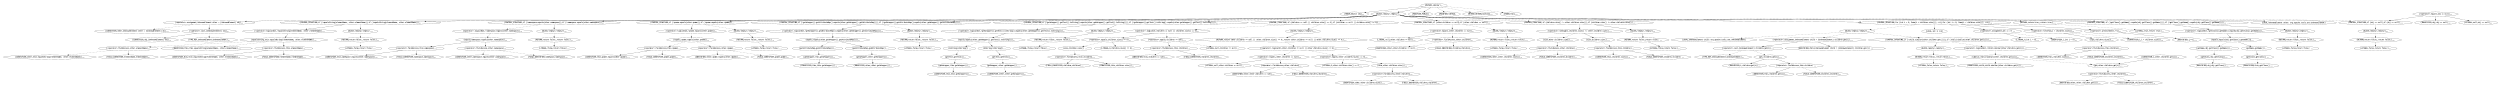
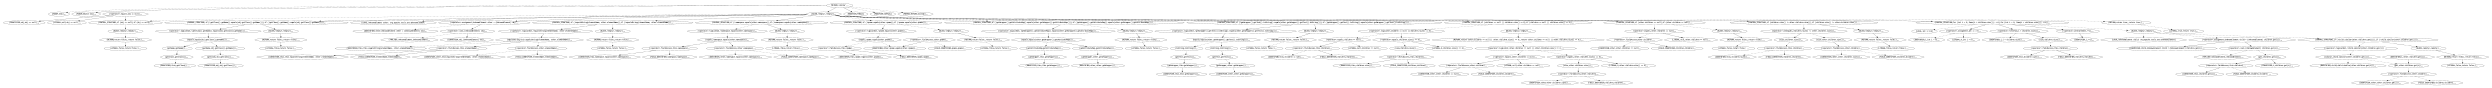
edge "(equals,qname.equals(other.qname))" -> "(<operator>.fieldAccess,other.qname)": now "(equals,qname.equals(other.qname))" -> "(IDENTIFIER,other,qname.equals(other.qname))"
